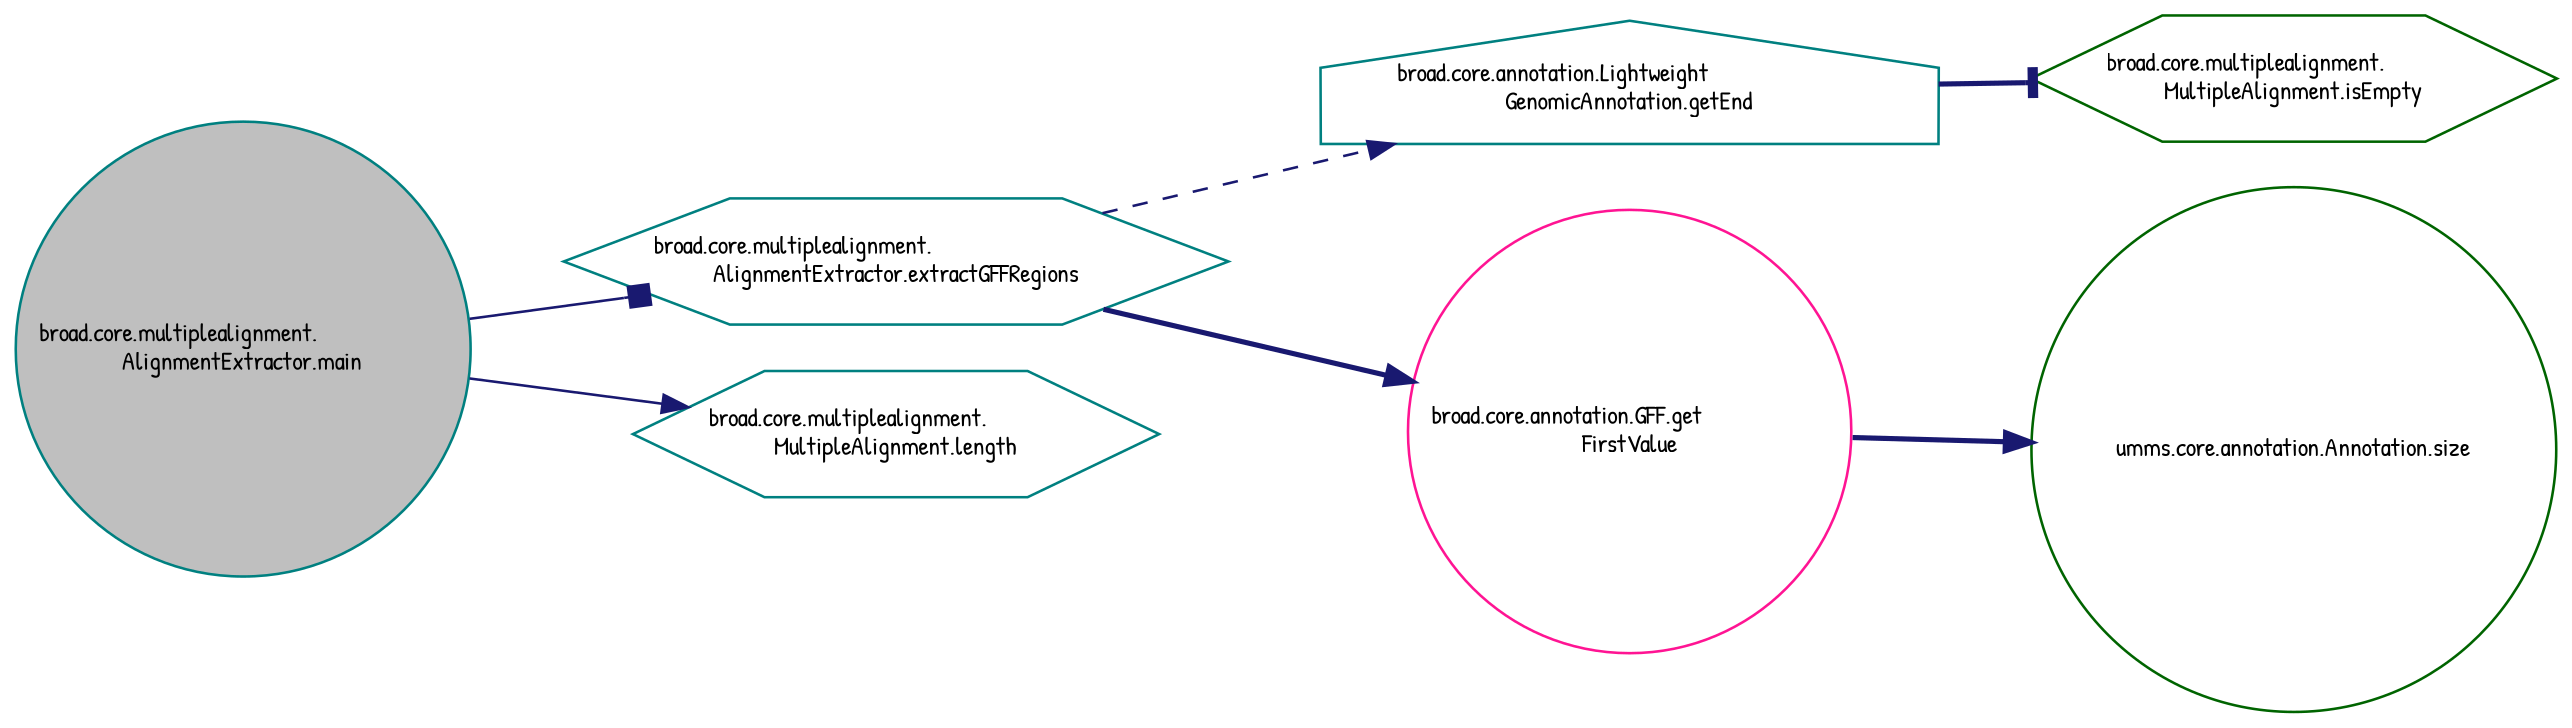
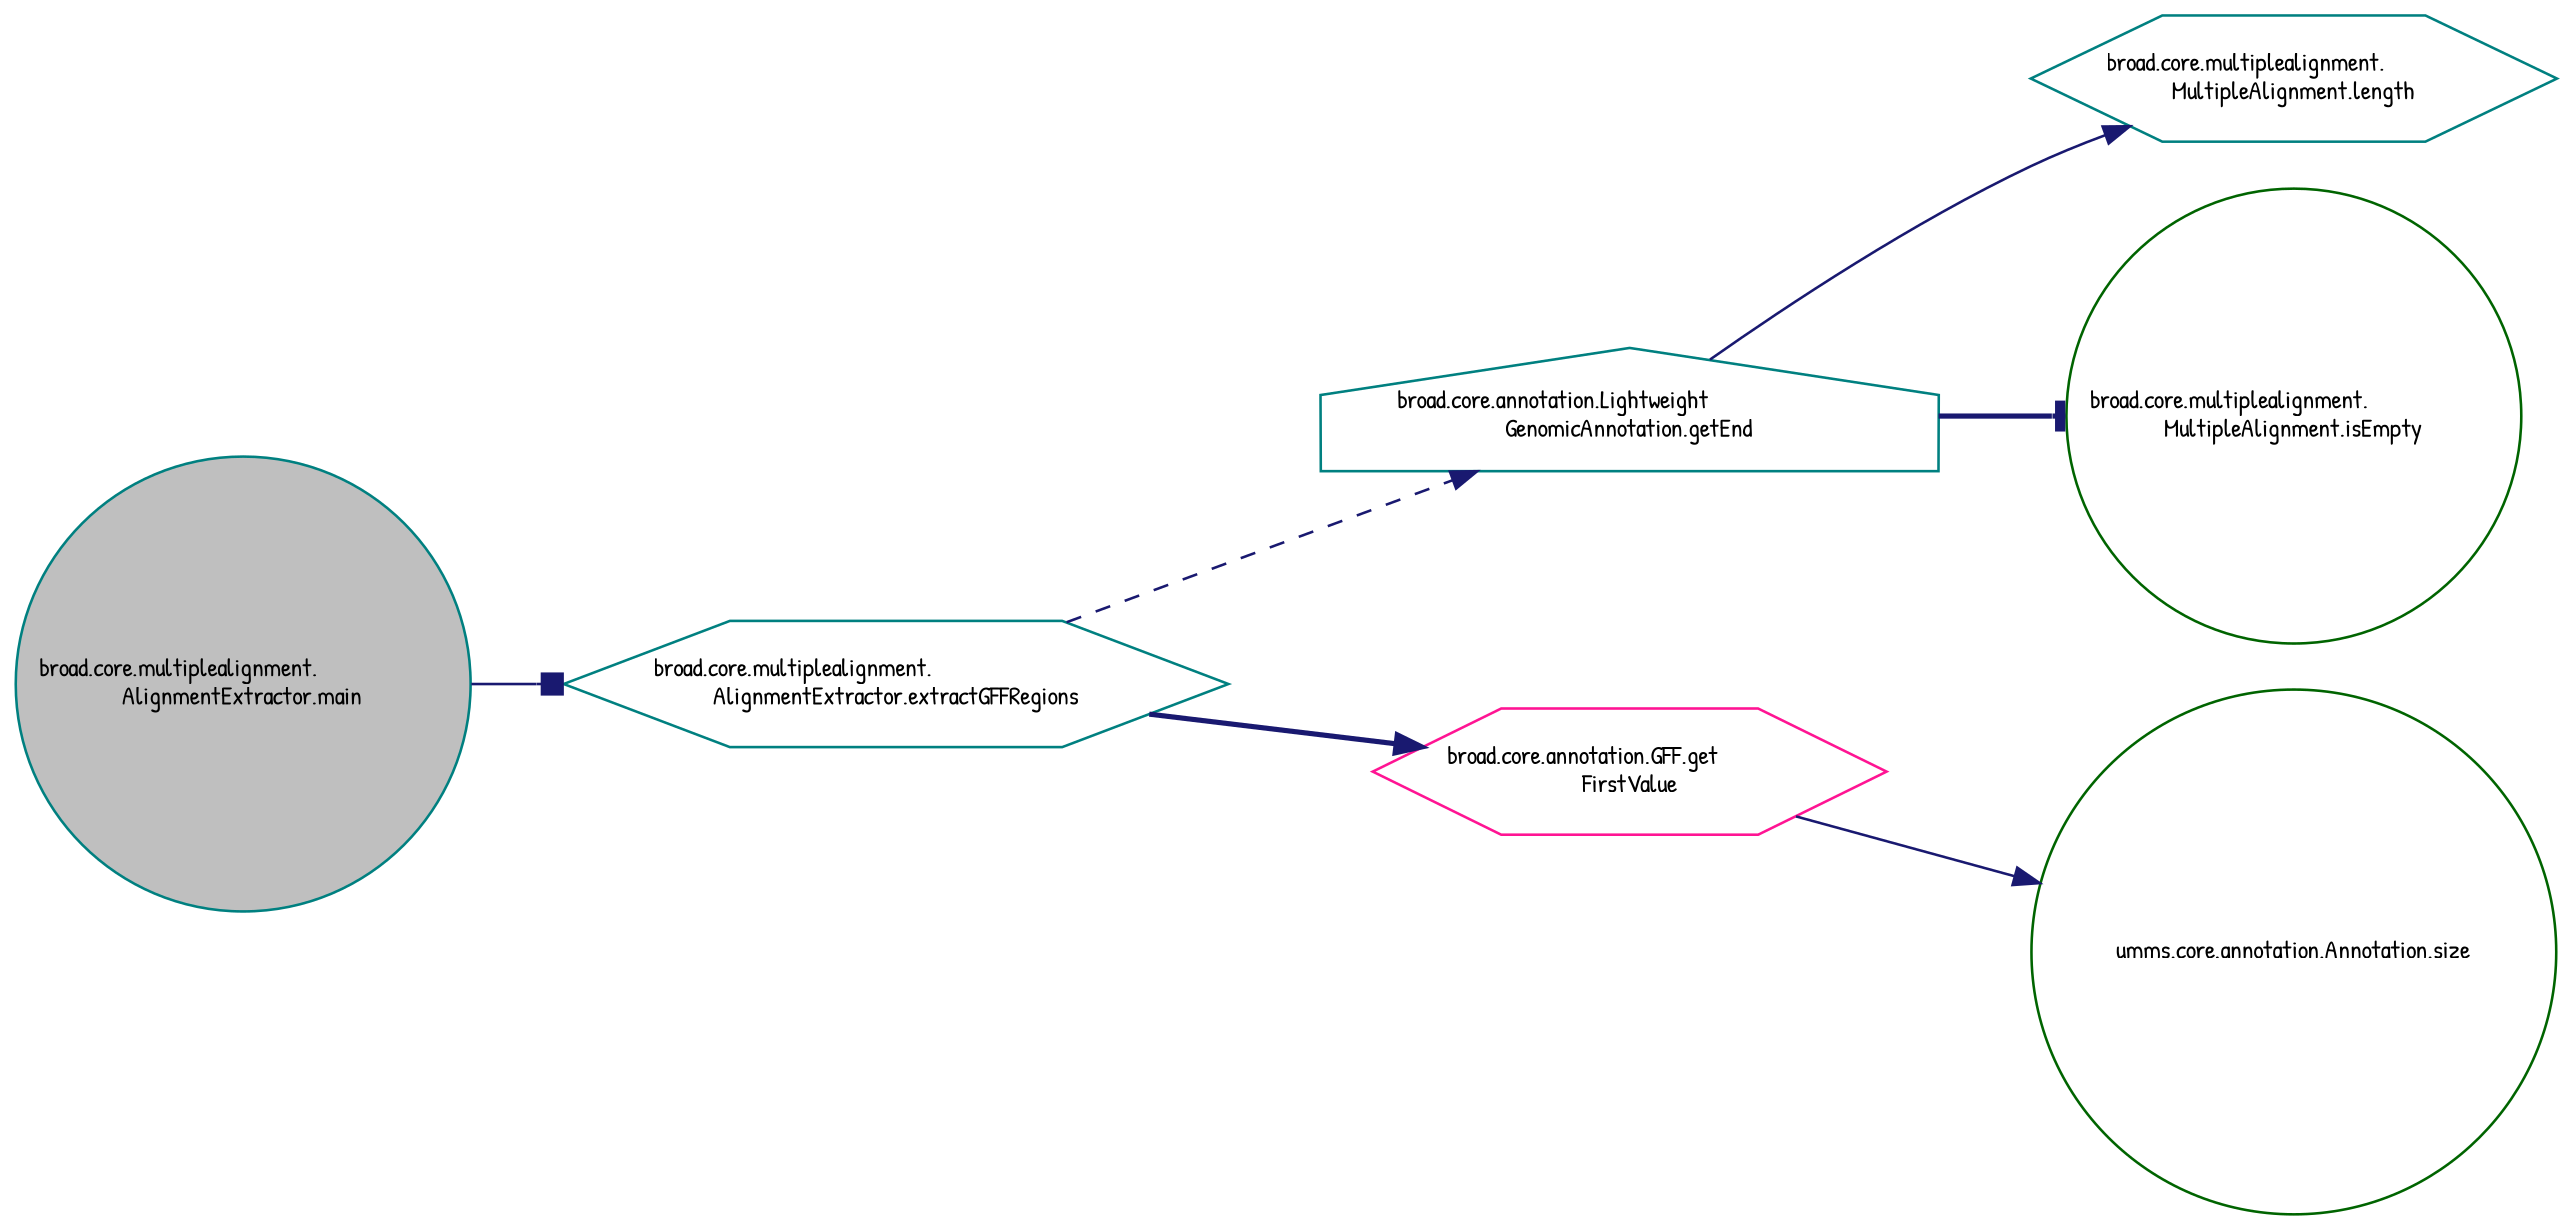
node "broad.core.multiplealignment. MultipleAlignment.isEmpty": shape hexagon -> circle
edge "broad.core.multiplealignment. AlignmentExtractor.main" -> "broad.core.multiplealignment. MultipleAlignment.length": now "broad.core.annotation.Lightweight GenomicAnnotation.getEnd" -> "broad.core.multiplealignment. MultipleAlignment.length"
node "broad.core.annotation.GFF.get FirstValue": shape circle -> hexagon
edge "broad.core.annotation.GFF.get FirstValue" -> "umms.core.annotation.Annotation.size": style bold -> solid
